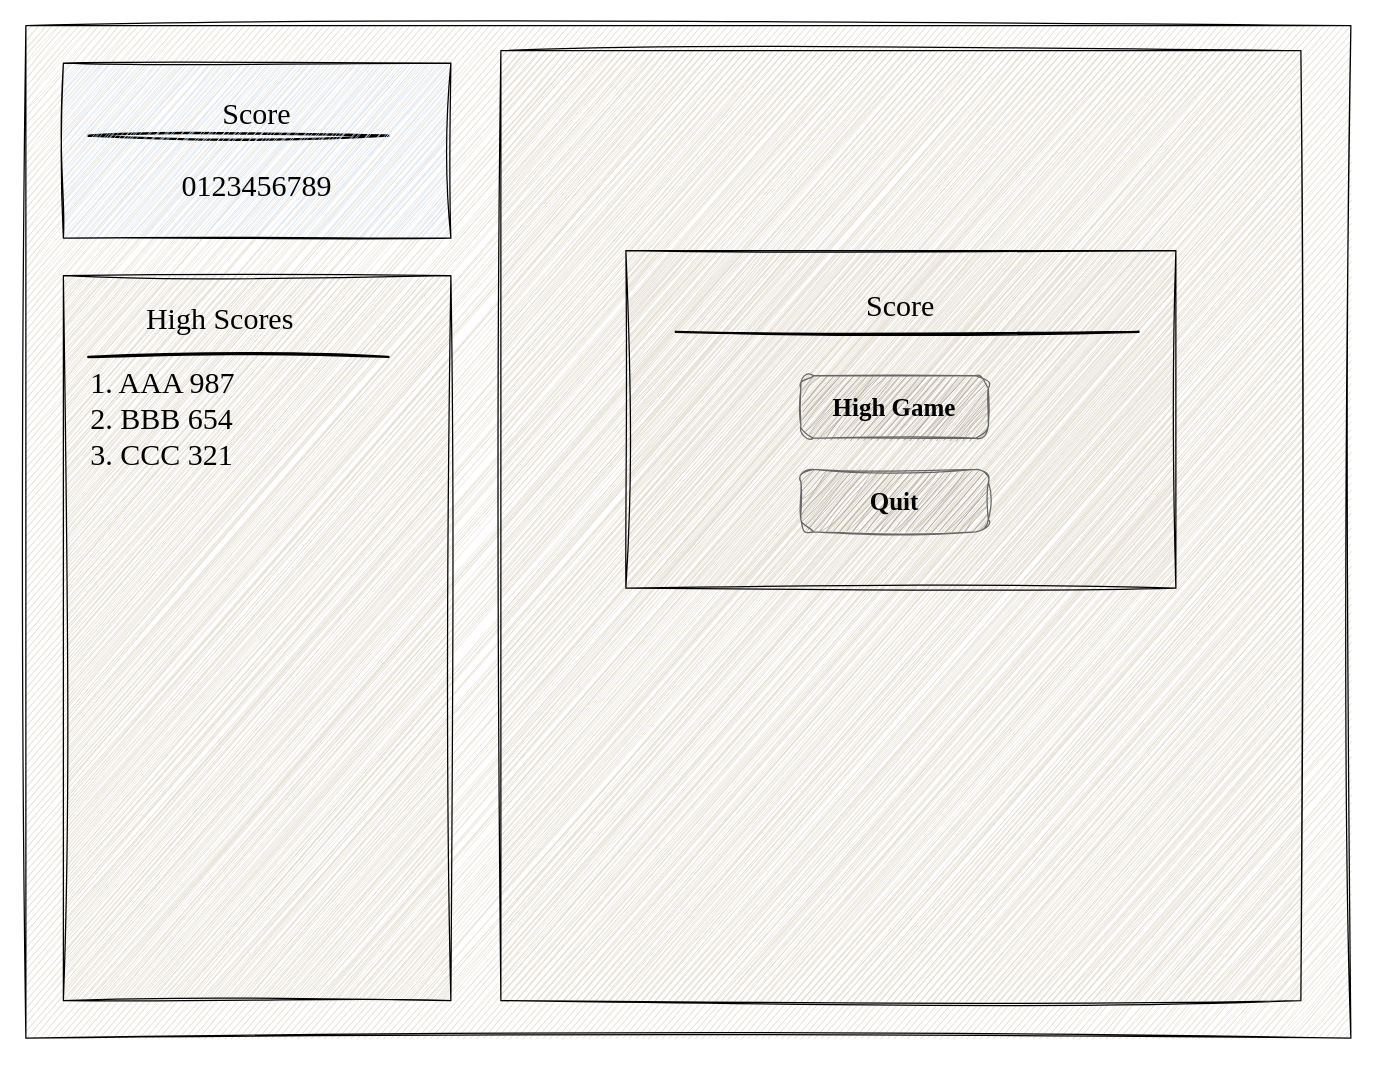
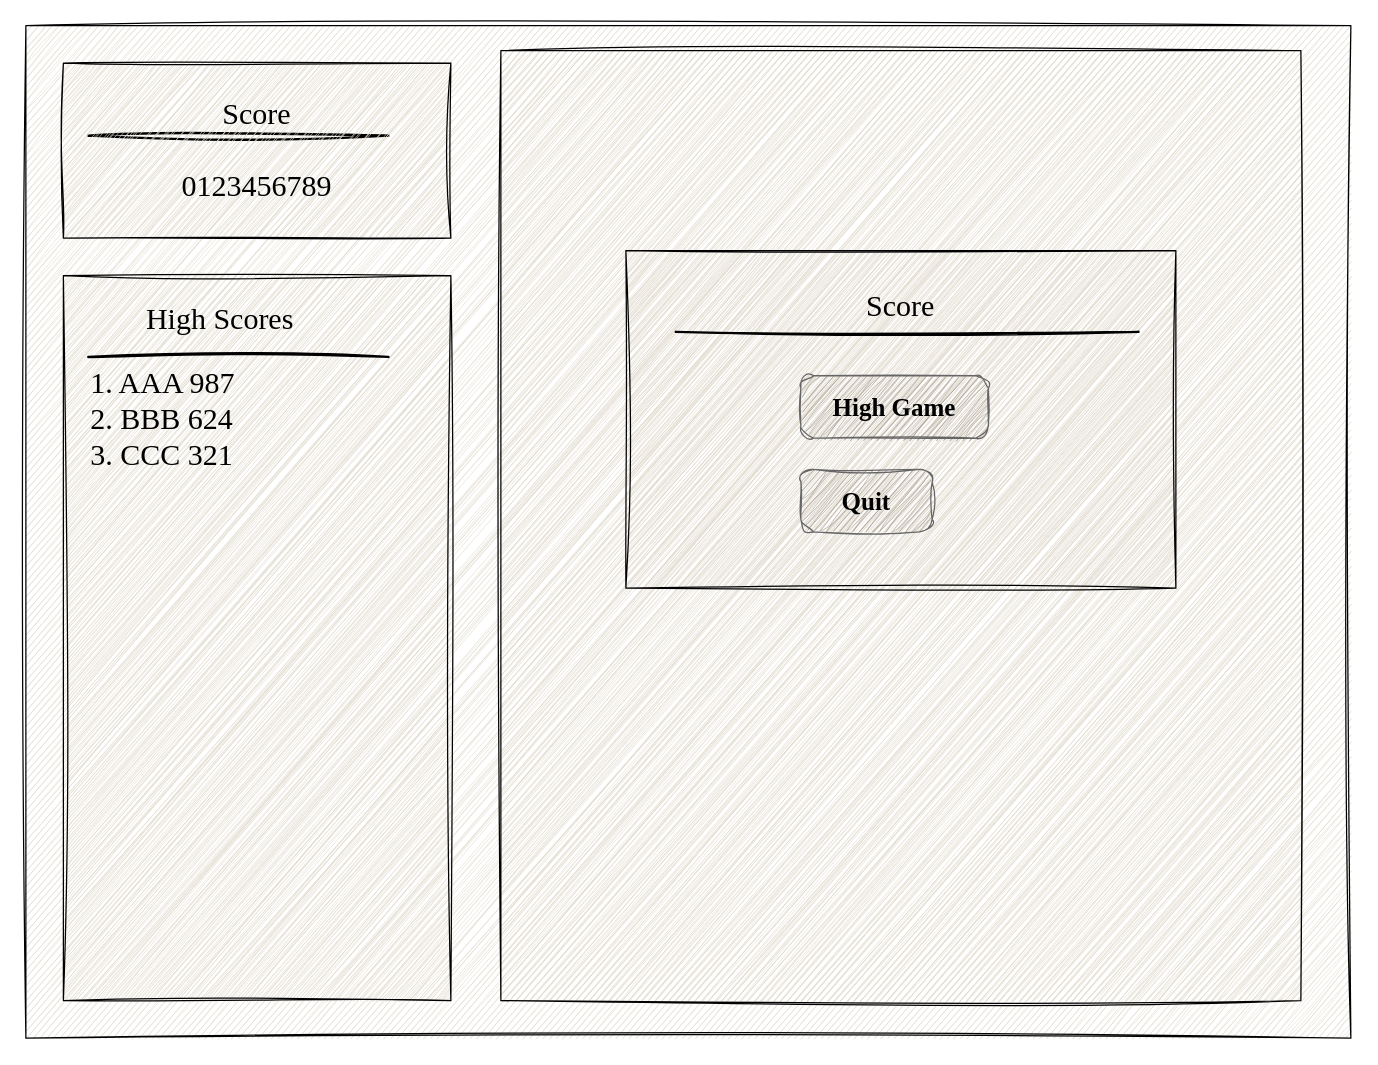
node "Score 0123456789": fillcolor #dae8fc -> #e0dbcd
node "1. AAA 987 2. BBB 654 3. CCC 321": label "1. AAA 987 2. BBB 654 3. CCC 321" -> "1. AAA 987 2. BBB 624 3. CCC 321"
node "Quit": size 188x63 -> 131x63
